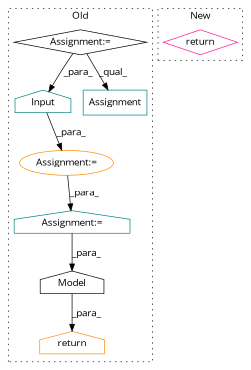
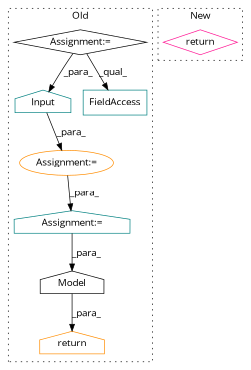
node "Assignment": label "Assignment" -> "FieldAccess"
